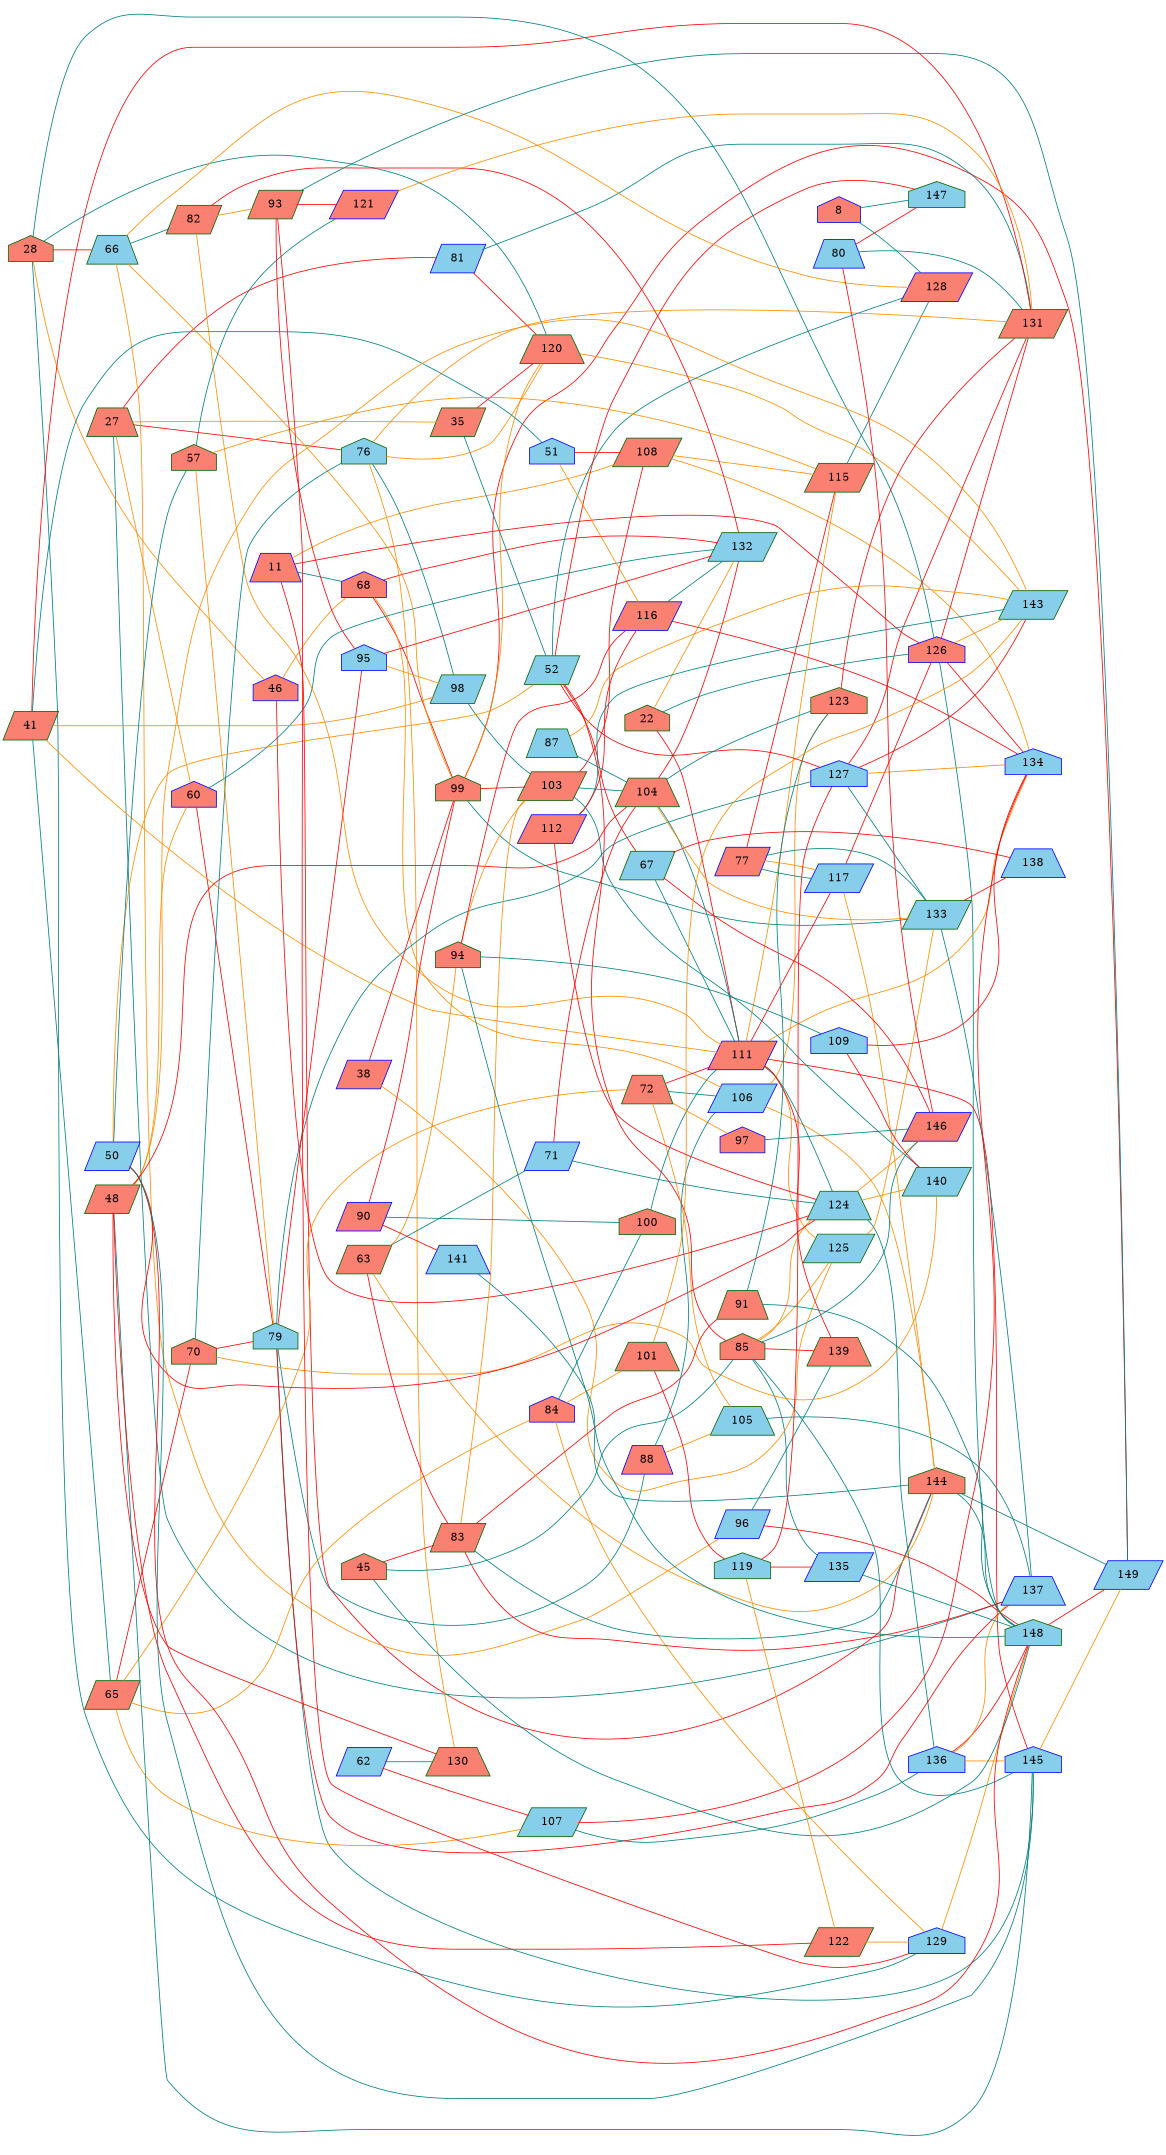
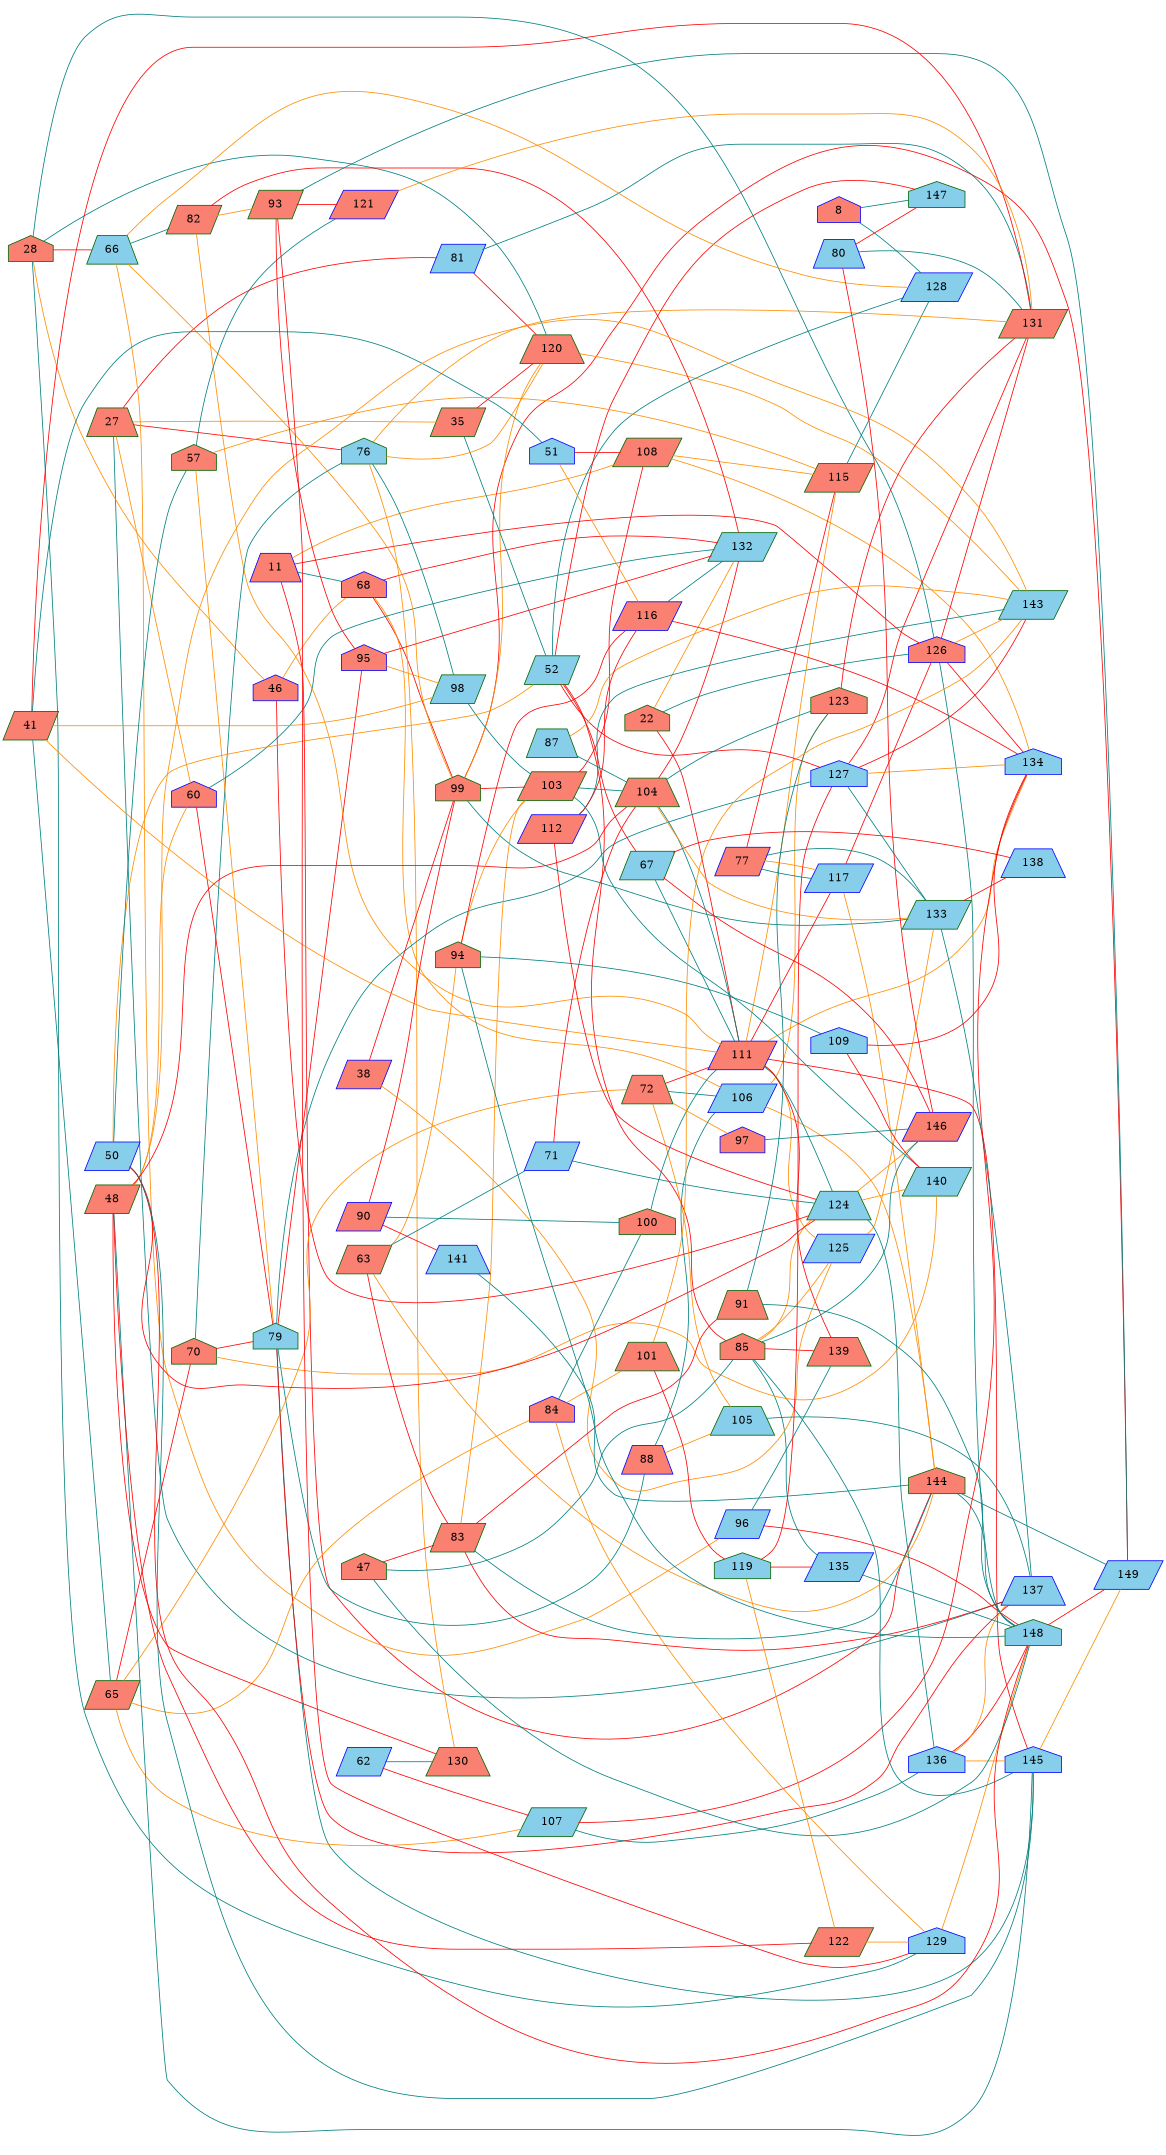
node "128": fillcolor salmon -> skyblue
node "95": fillcolor skyblue -> salmon
node "125": color darkgreen -> blue
node "45": label "45" -> "47"
